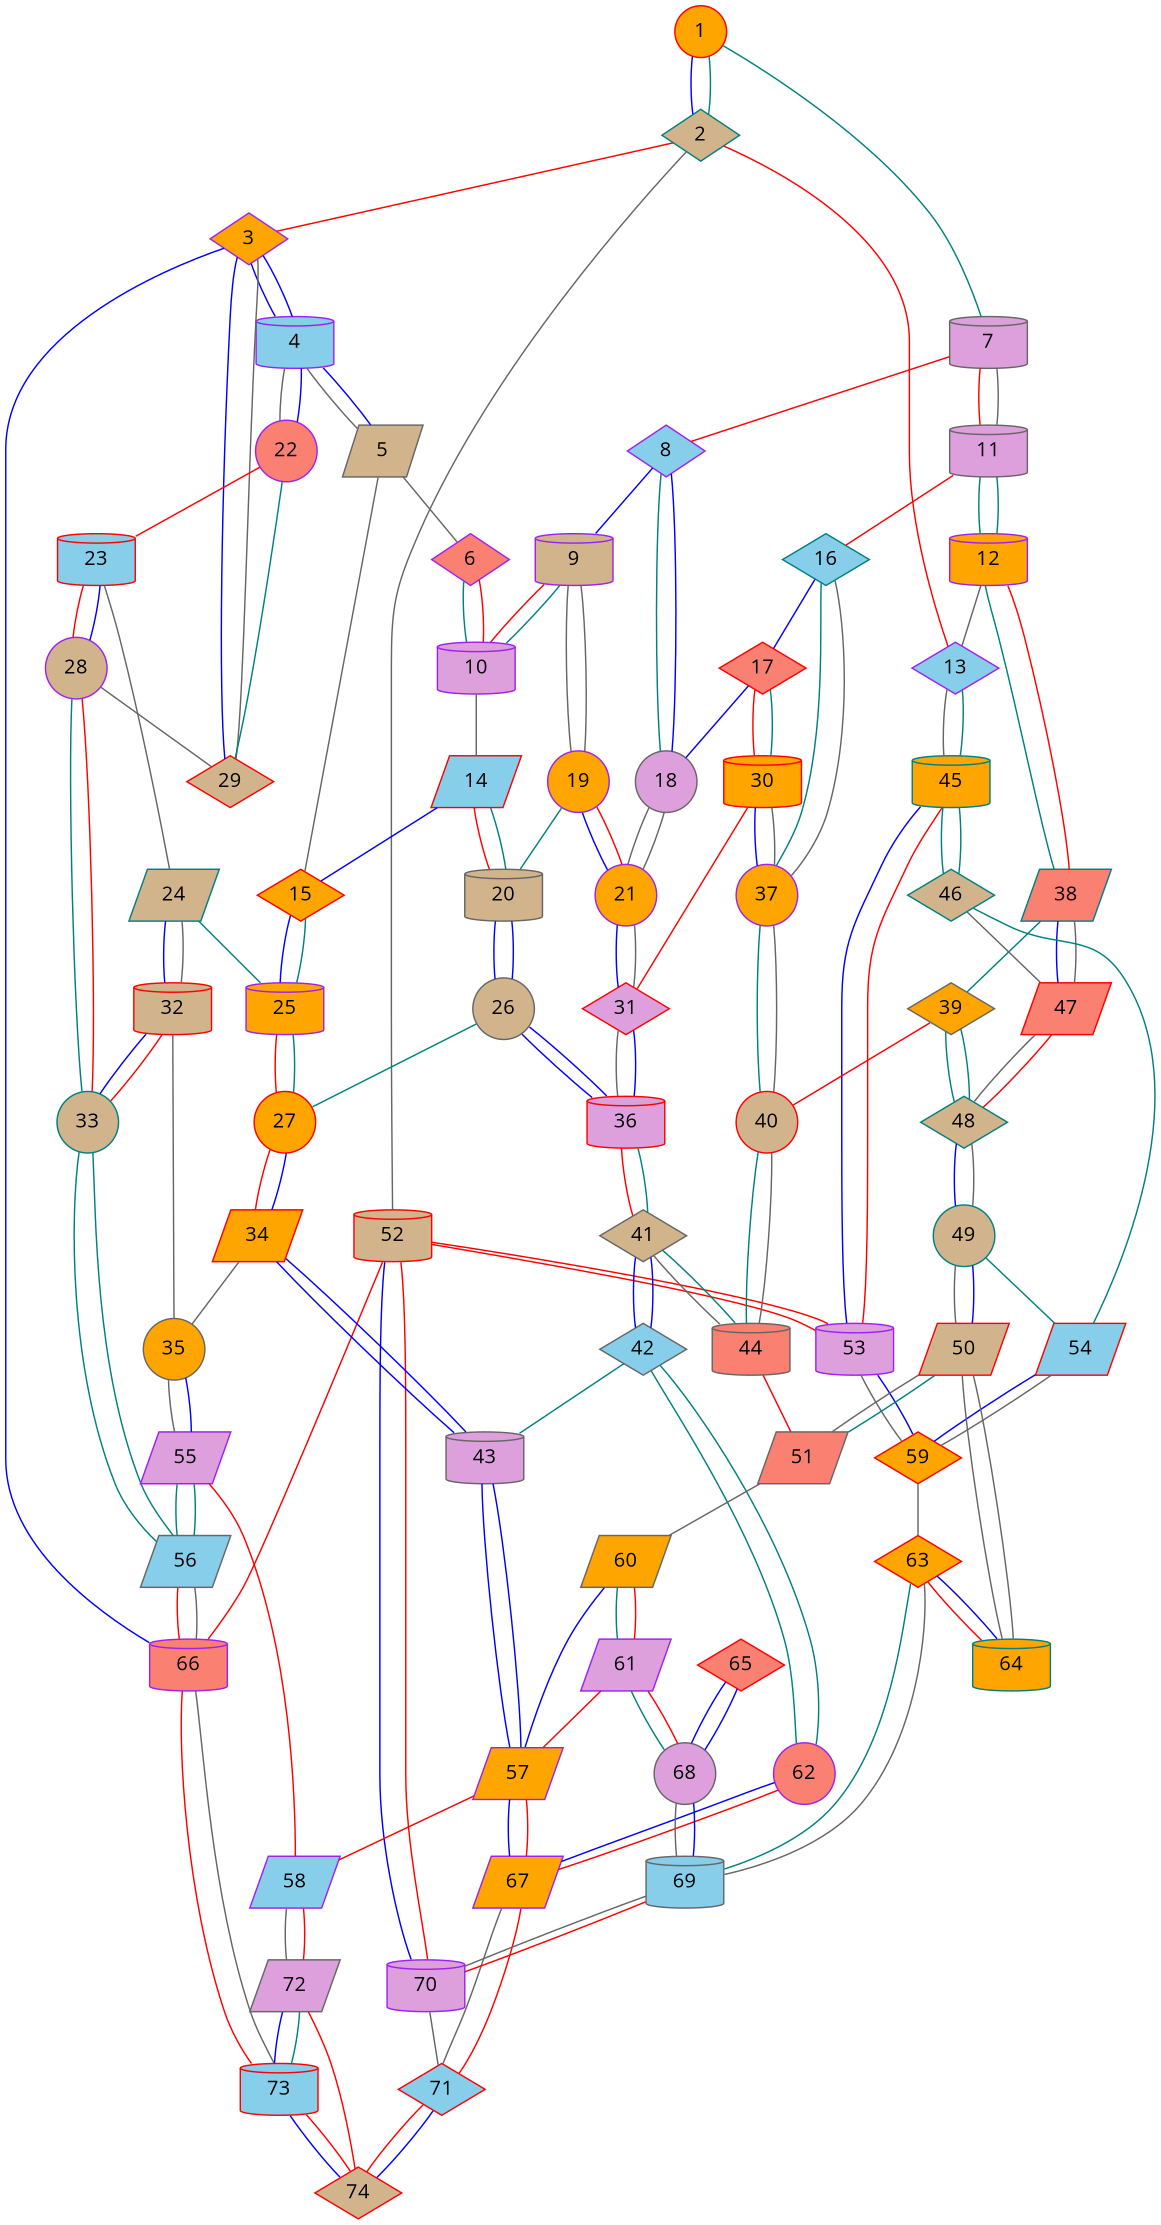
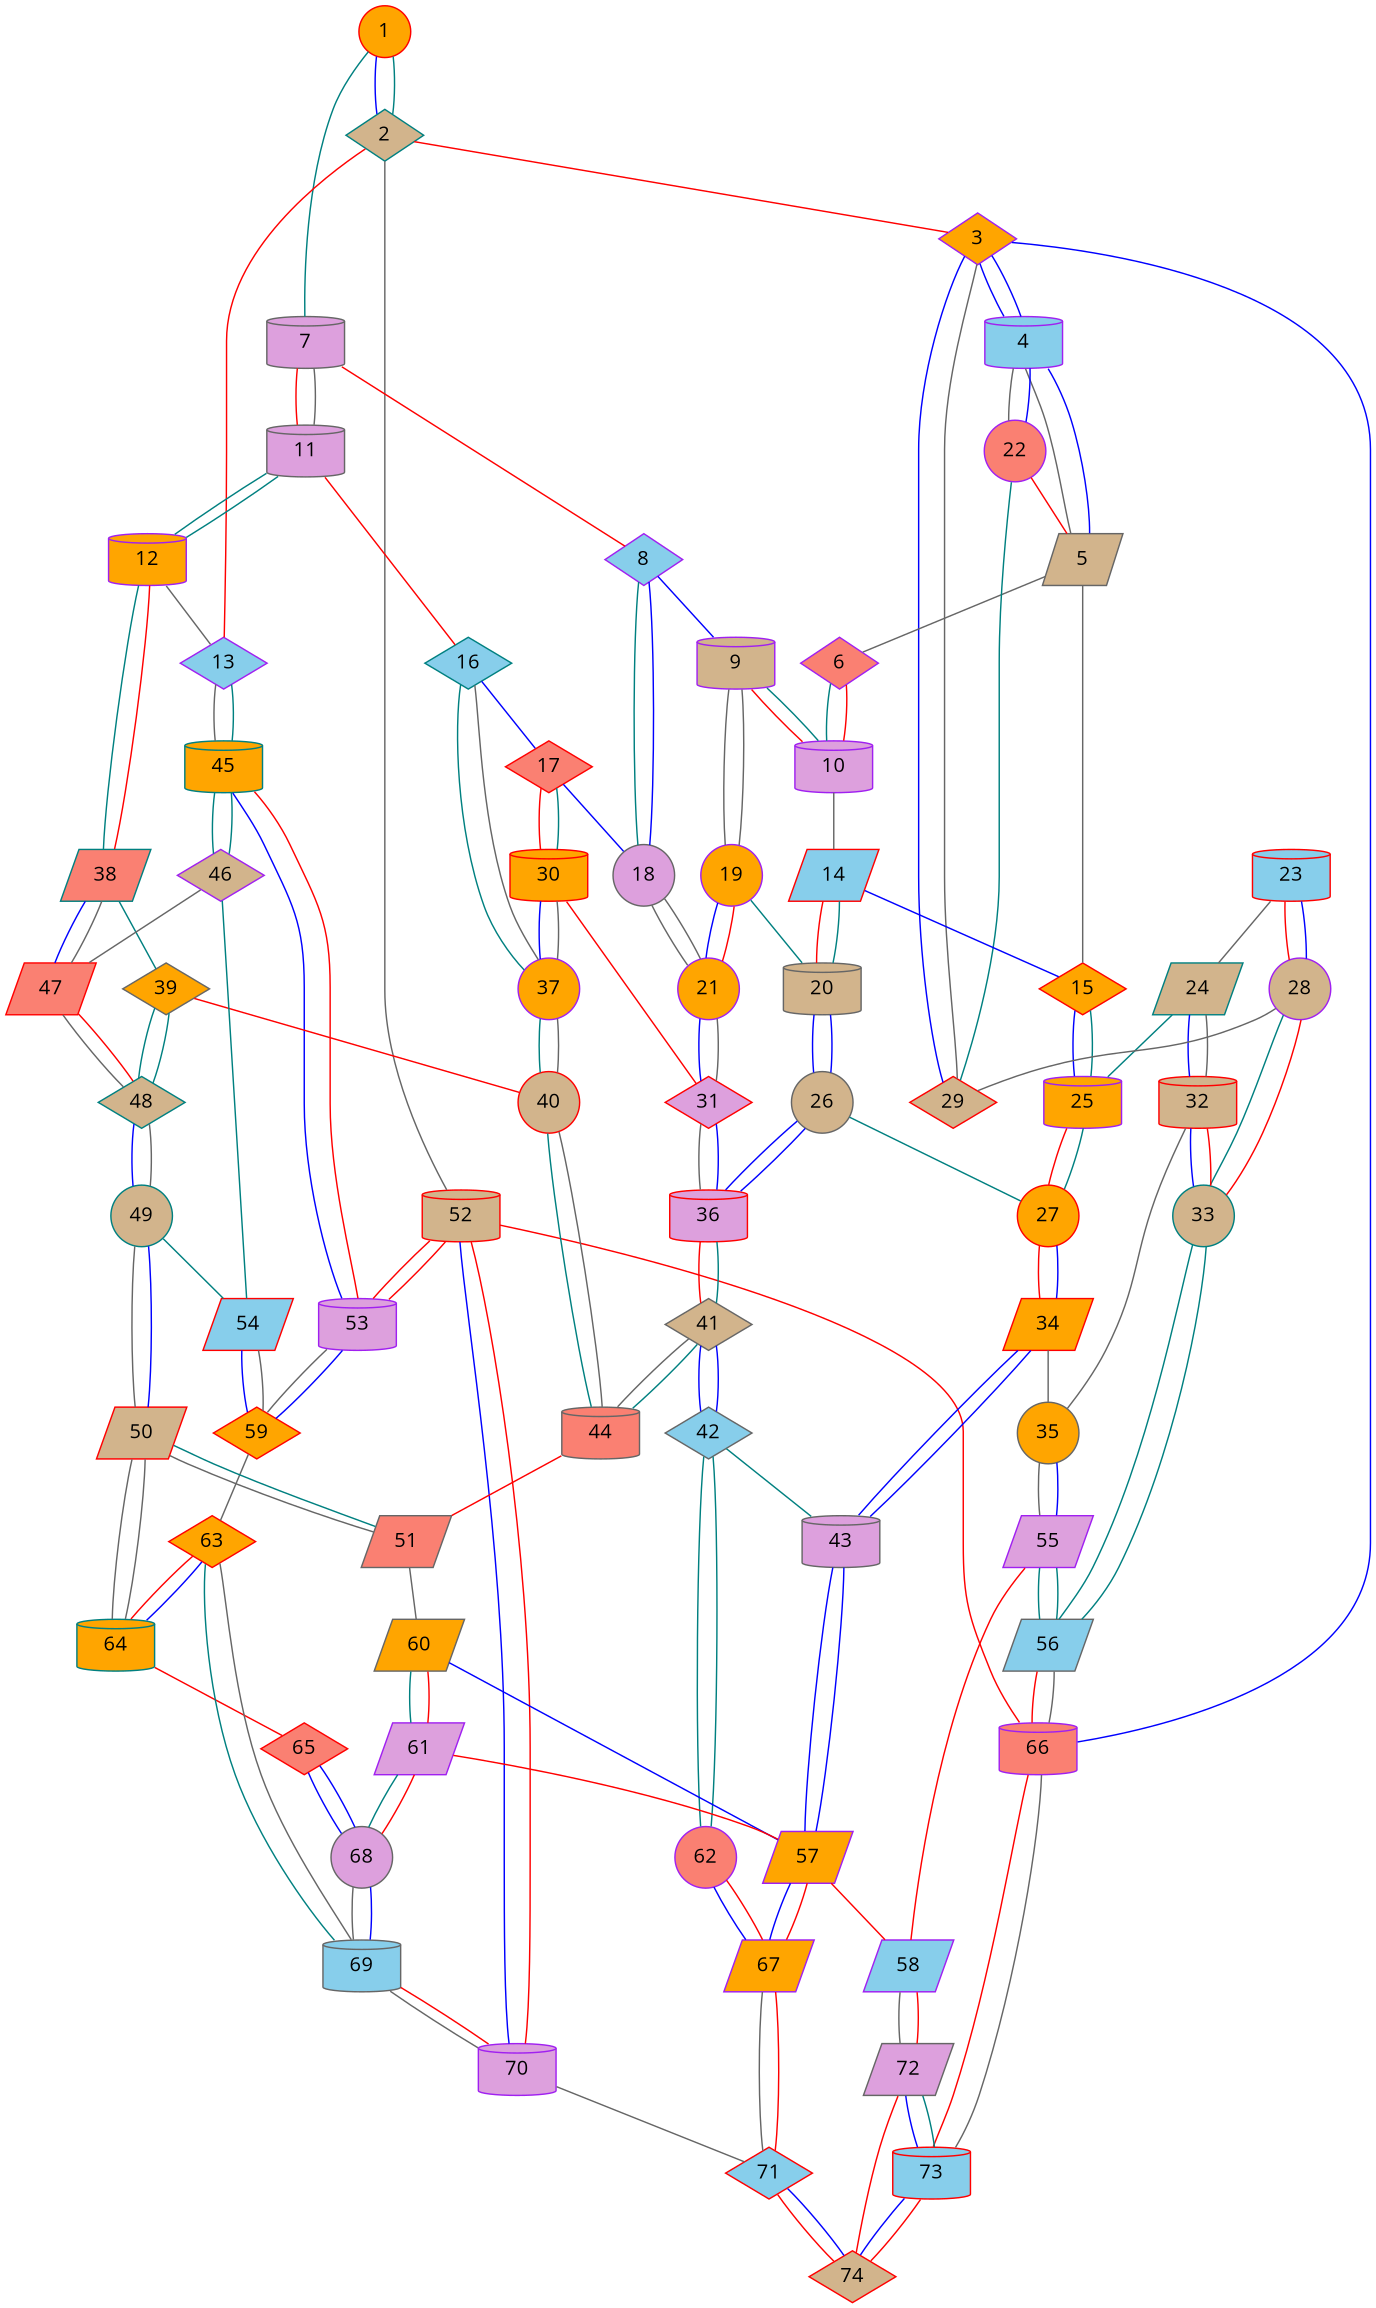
edge "22" -- "23": now "22" -- "5"
node "46": color teal -> purple
edge "64" -- "65": added
